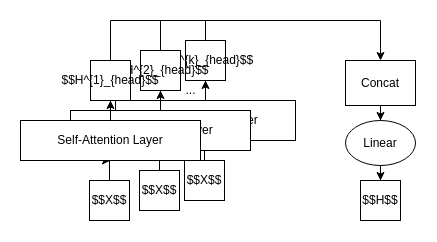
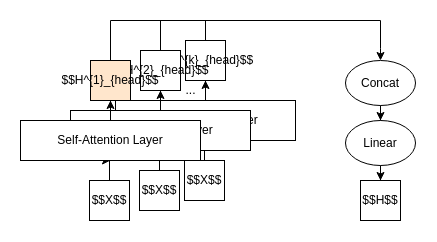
node "$$H^{1}_{head}$$": fillcolor #ffffff -> #ffe6cc
node "Concat": shape rectangle -> ellipse
